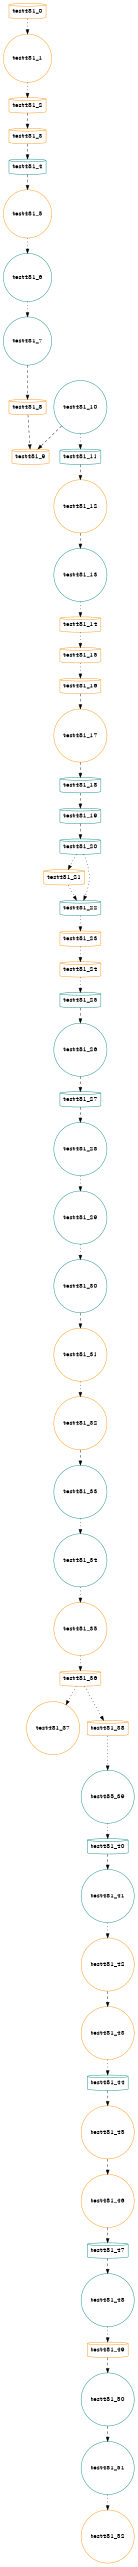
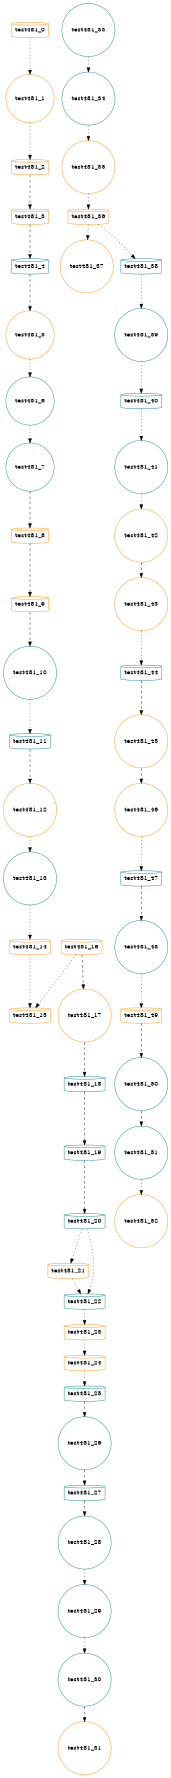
edge "test481_10" -> "test481_9": reversed
edge "test481_12" -> "test481_13": style dashed -> dotted
edge "test481_15" -> "test481_16": reversed
node "test481_32": removed
node "test481_38": color darkorange -> teal
node "test485_39": label "test485_39" -> "test481_39"
edge "test481_40" -> "test481_41": style dashed -> dotted
edge "test481_46" -> "test481_47": style dashed -> dotted
